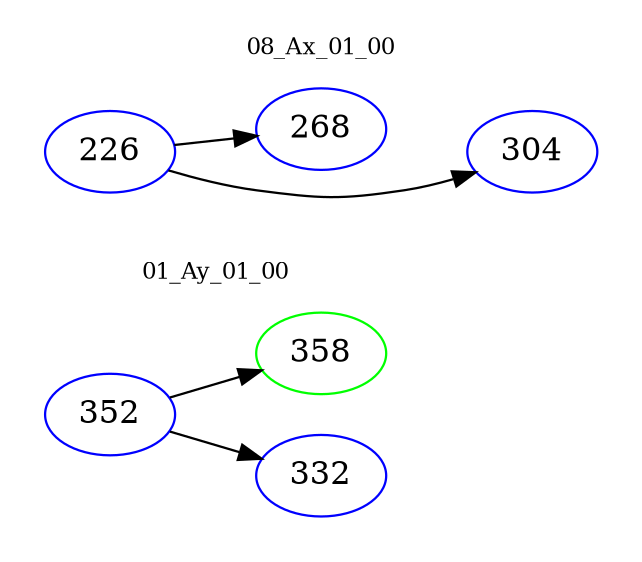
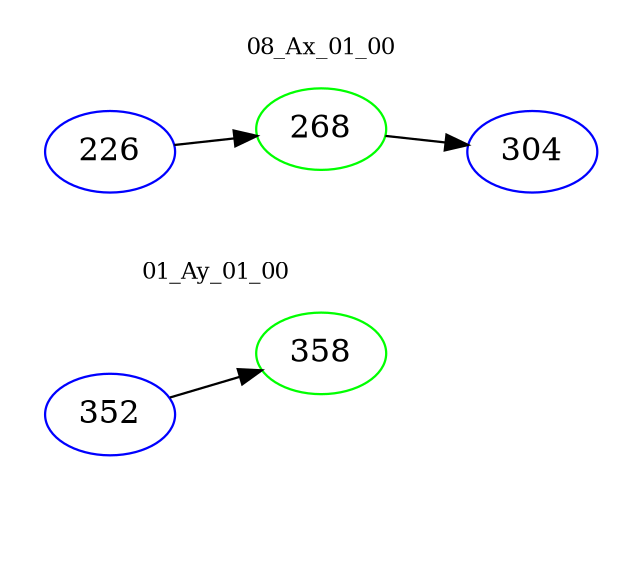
node "268": color blue -> green
edge "226" -> "304": now "268" -> "304"
node "332": removed
